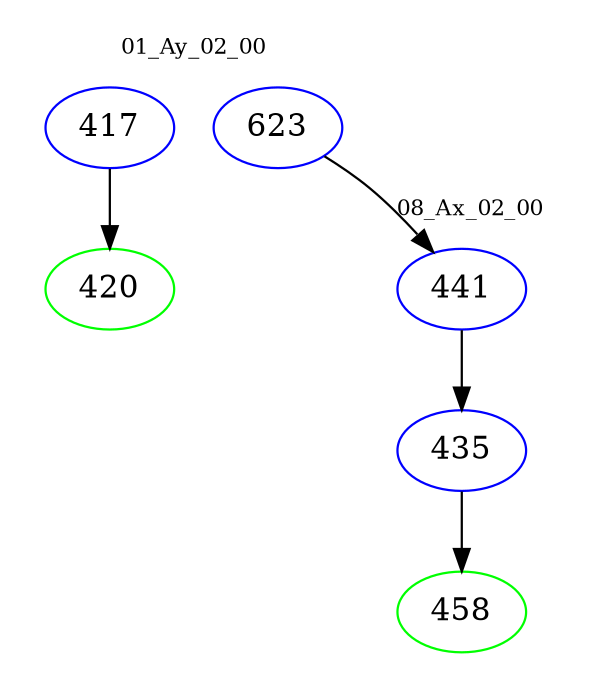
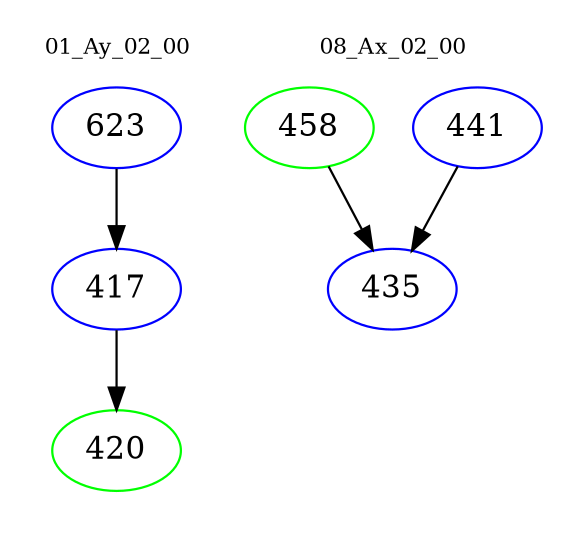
edge "623" -> "441": now "623" -> "417"
edge "435" -> "458": reversed
